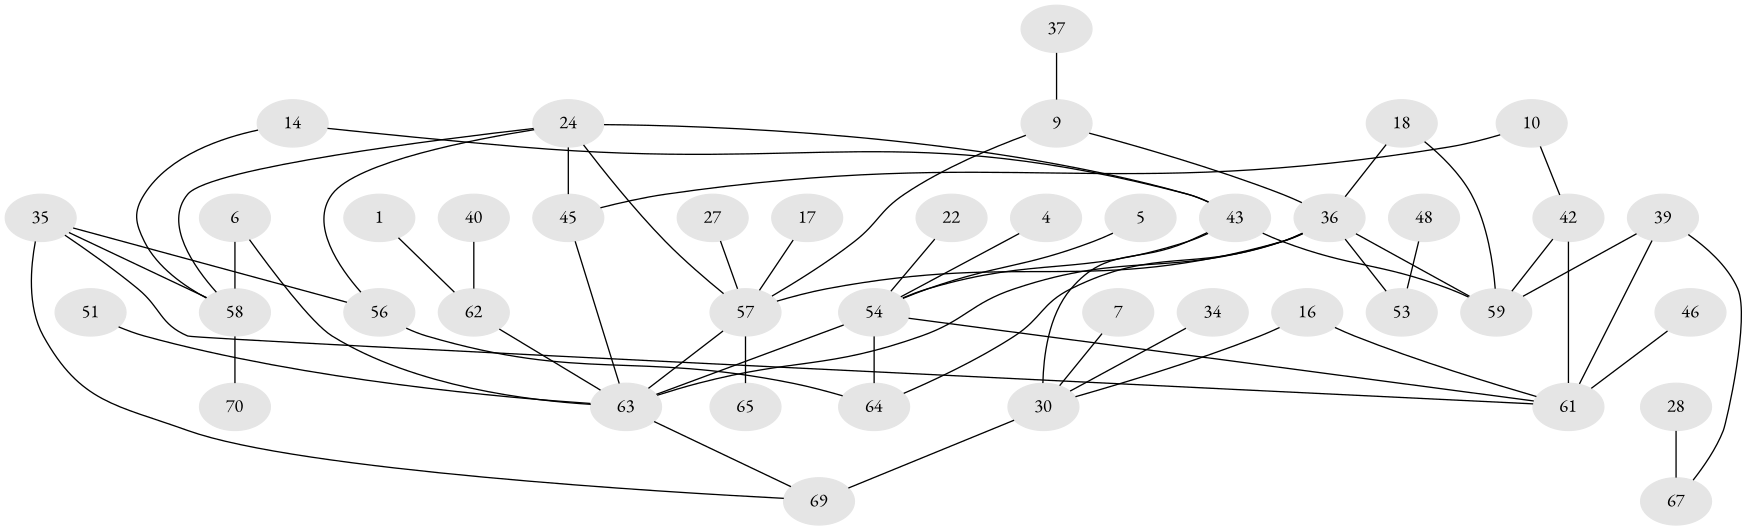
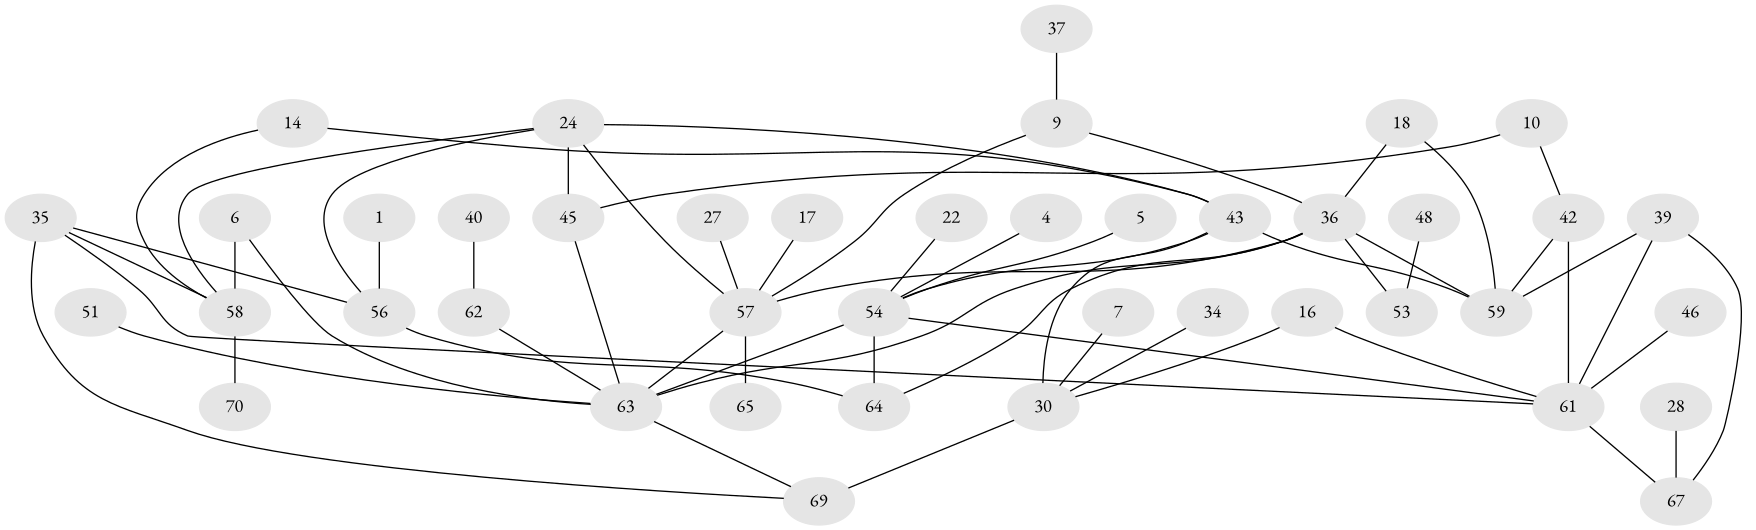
edge "1" -- "62": now "1" -- "56"
edge "61" -- "67": added
